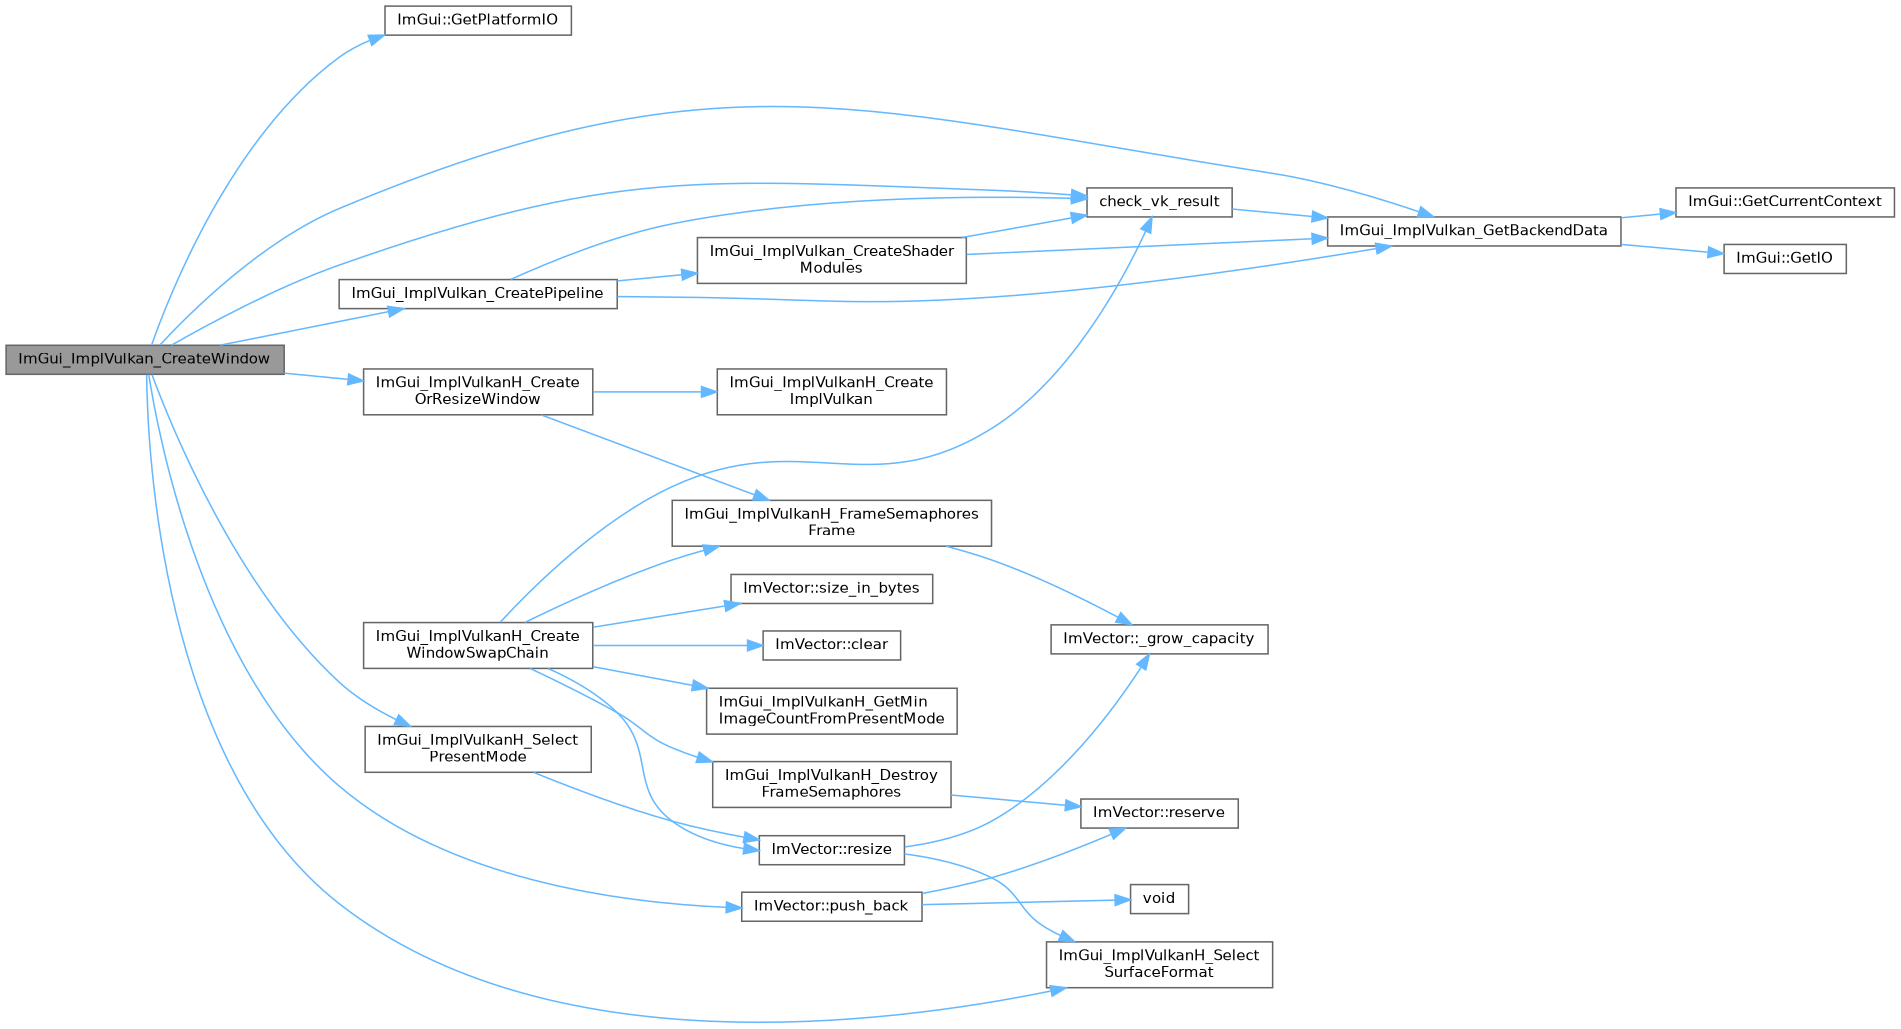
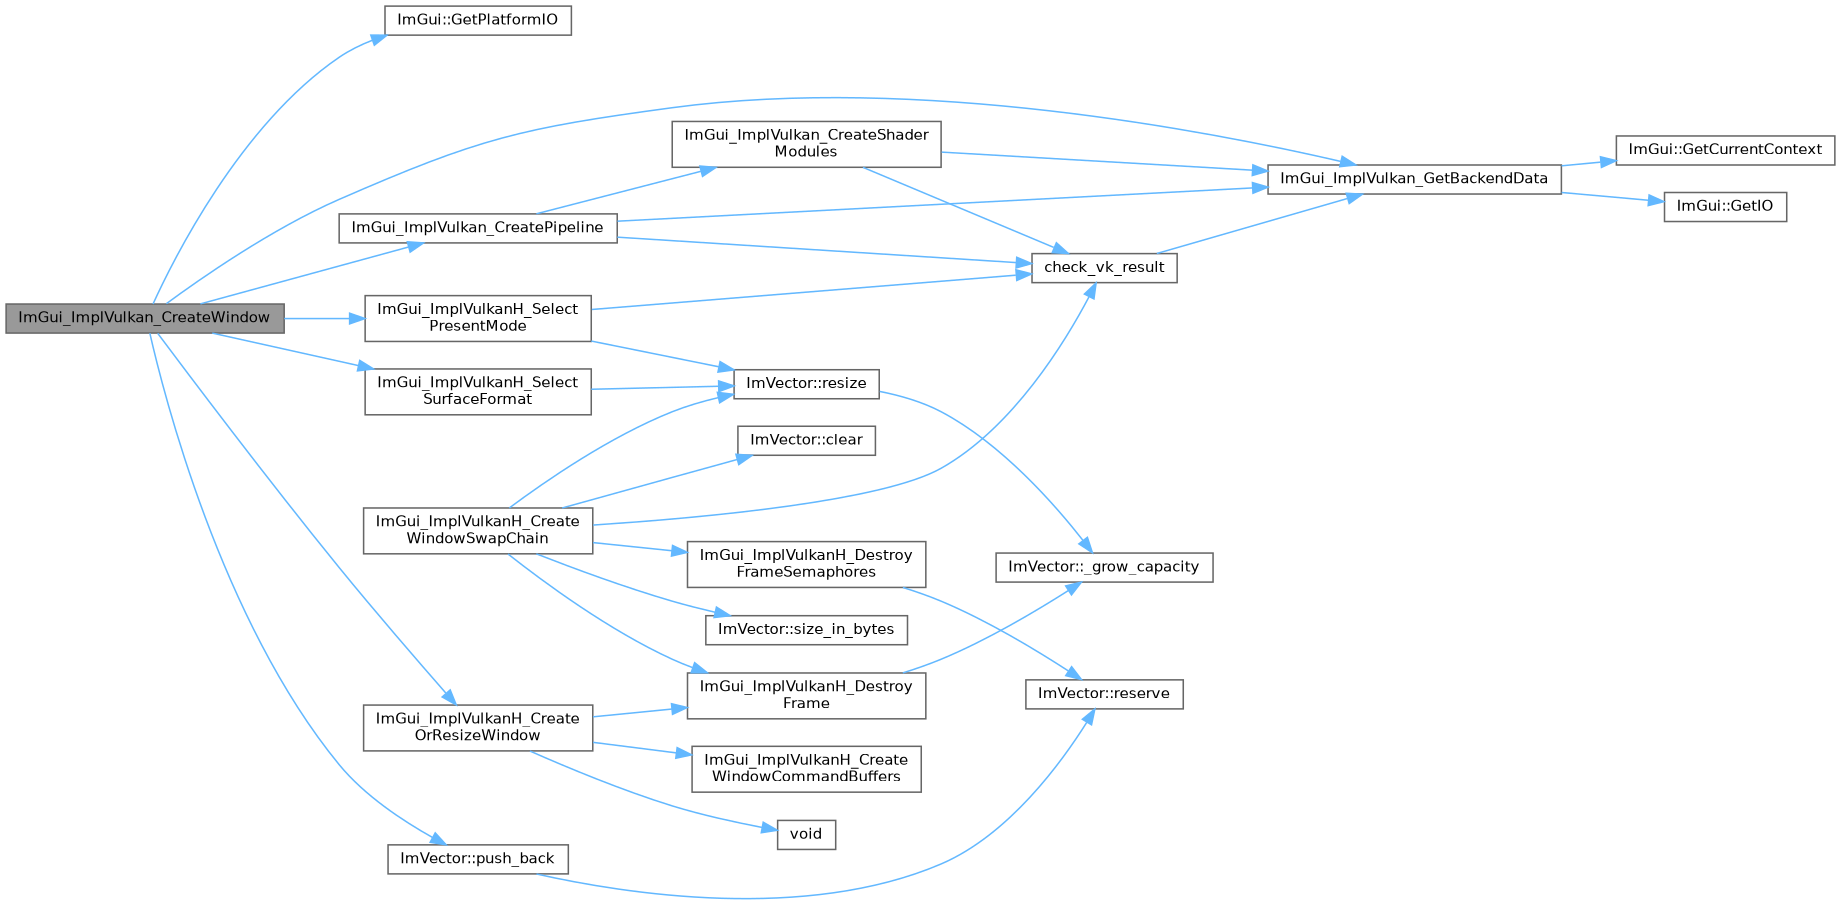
edge "ImGui_ImplVulkan_CreateWindow" -> "check_vk_result": now "ImGui_ImplVulkanH_Select PresentMode" -> "check_vk_result"
node "ImGui_ImplVulkanH_Create ImplVulkan": label "ImGui_ImplVulkanH_Create ImplVulkan" -> "ImGui_ImplVulkanH_Create WindowCommandBuffers"
node "ImGui_ImplVulkanH_FrameSemaphores Frame": label "ImGui_ImplVulkanH_FrameSemaphores Frame" -> "ImGui_ImplVulkanH_Destroy Frame"
node "ImGui_ImplVulkanH_GetMin ImageCountFromPresentMode": removed
edge "ImVector::resize" -> "ImGui_ImplVulkanH_Select SurfaceFormat": reversed
edge "ImVector::push_back" -> "void": now "ImGui_ImplVulkanH_Create OrResizeWindow" -> "void"
